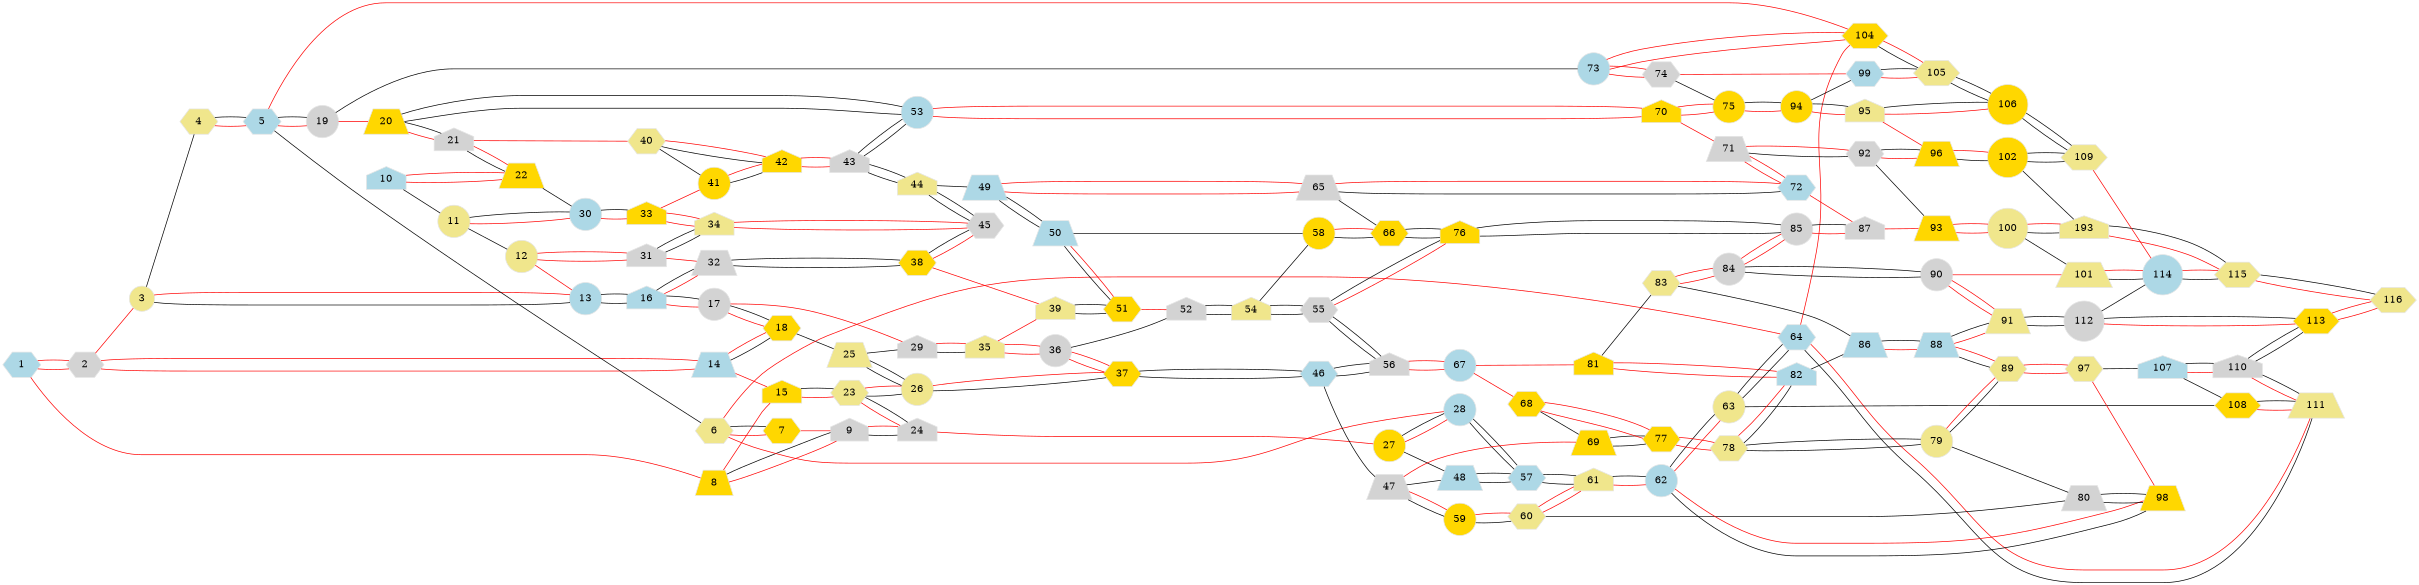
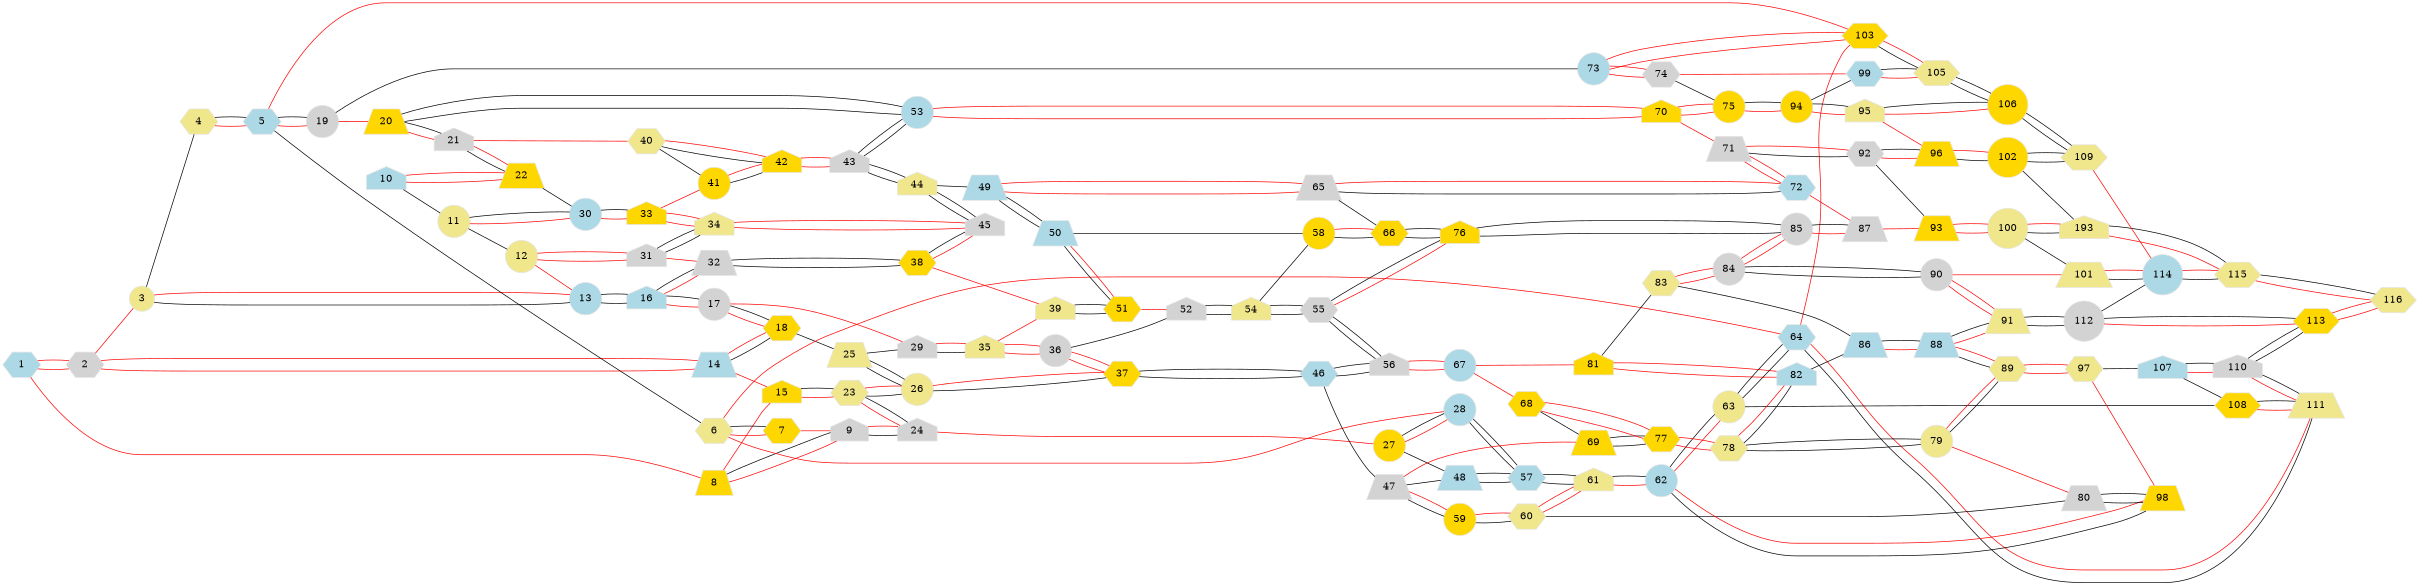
node "104": label "104" -> "103"
node "45": shape hexagon -> house
node "87": shape house -> trapezium
edge "79" -- "80": color black -> red
